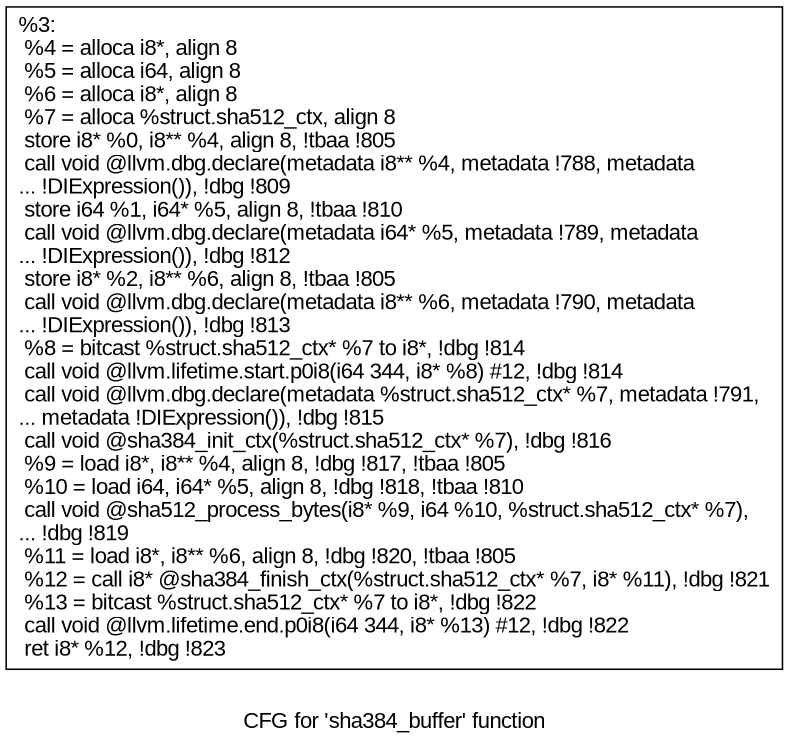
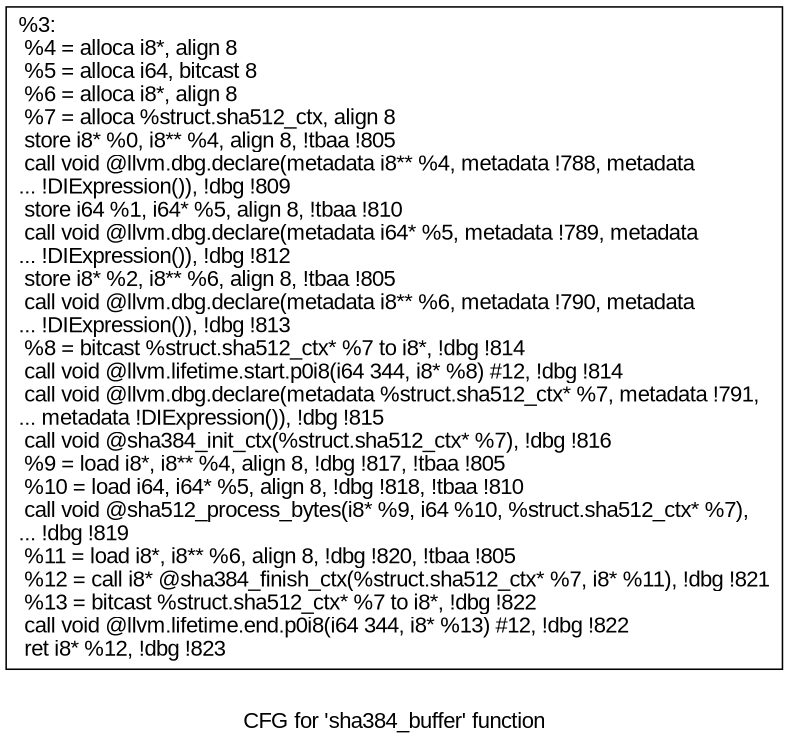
node "%3:": text "%5 = alloca i64, align 8" -> "%5 = alloca i64, bitcast 8"
